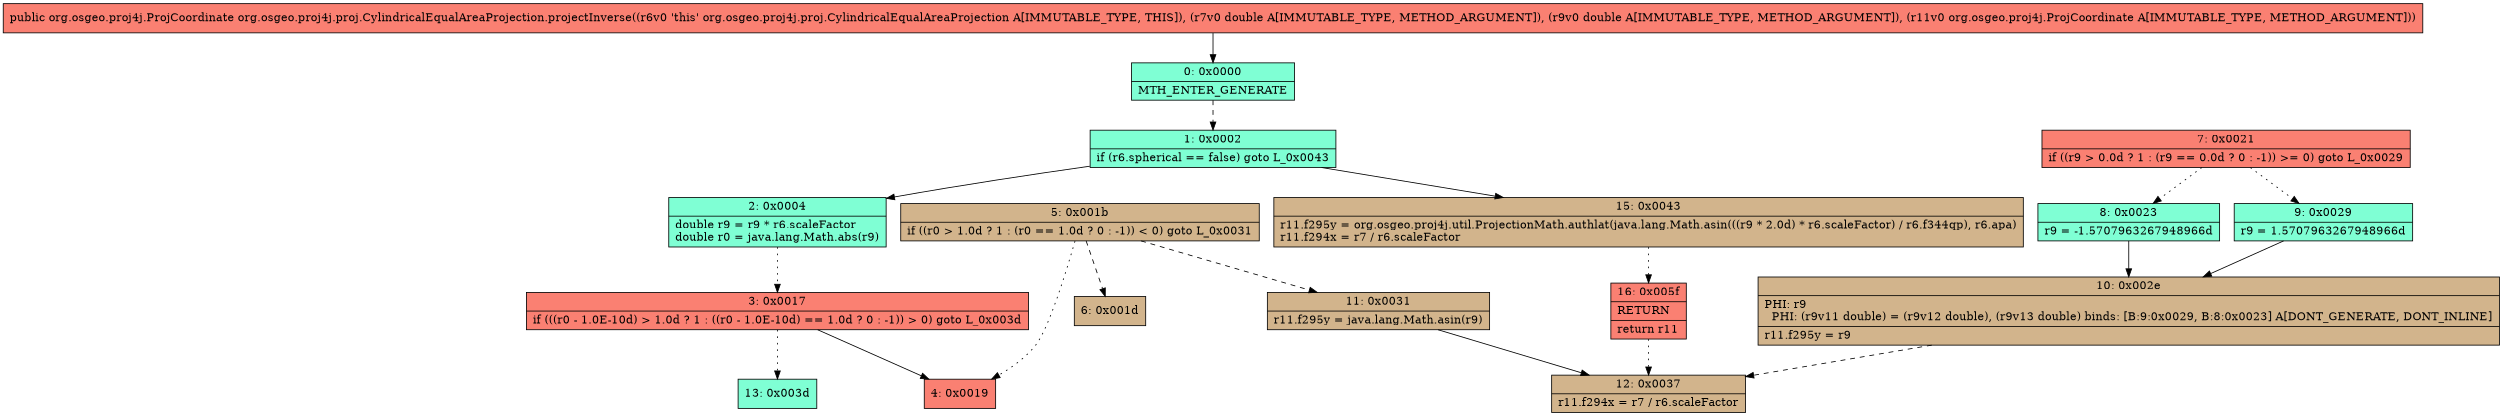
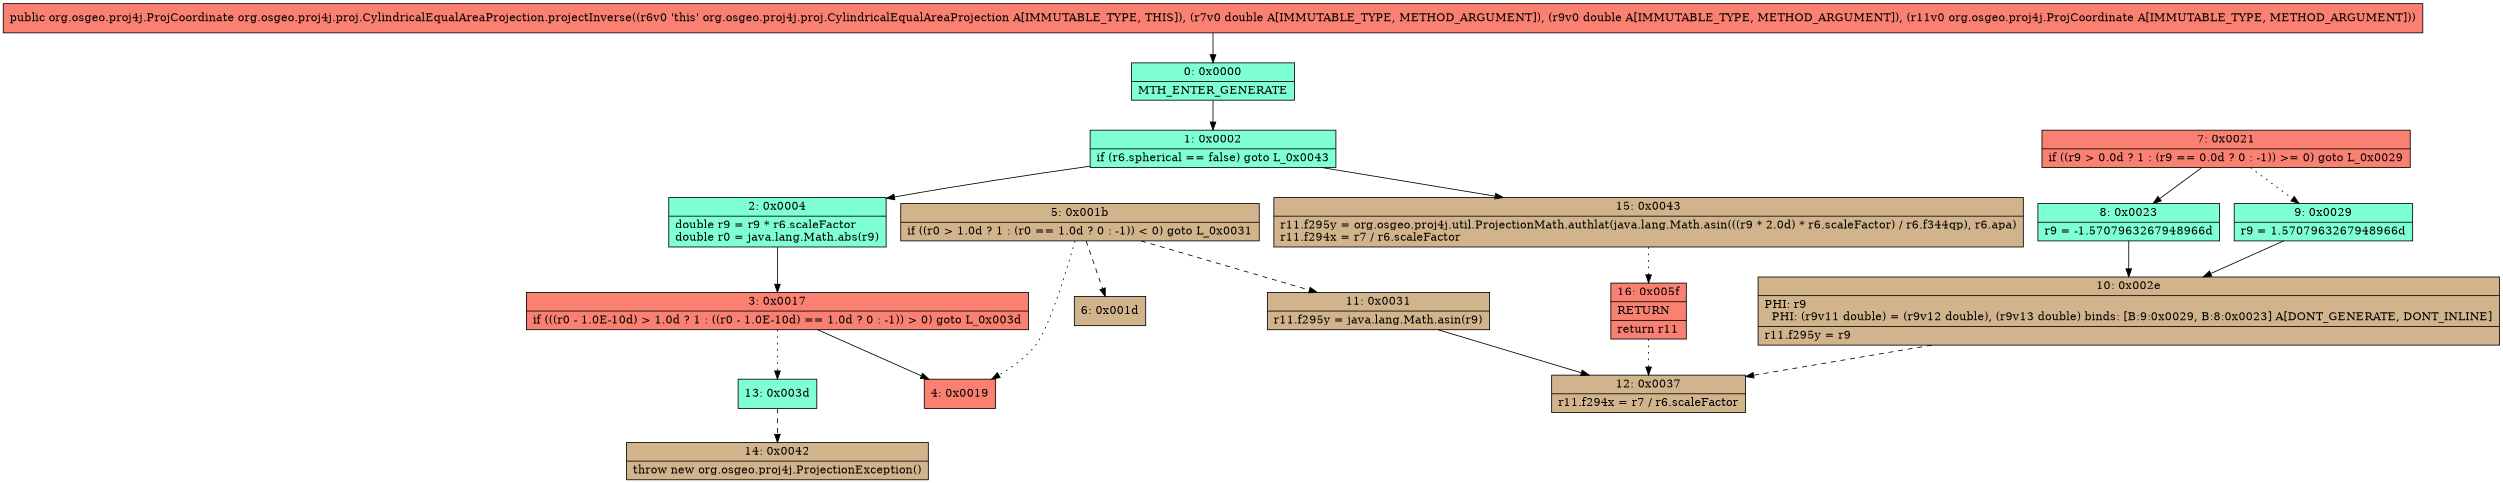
edge "0: 0x0000" -> "1: 0x0002": style dashed -> solid
edge "7: 0x0021" -> "8: 0x0023": style dotted -> solid
edge "2: 0x0004" -> "3: 0x0017": style dotted -> solid
node "14: 0x0042": added
